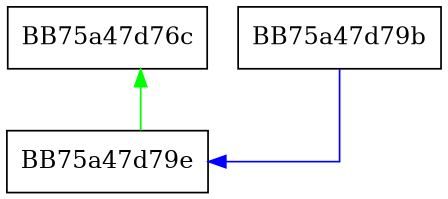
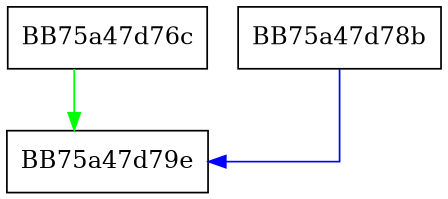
node "BB75a47d79b": label "BB75a47d79b" -> "BB75a47d78b"
edge "BB75a47d79e" -> "BB75a47d76c": reversed
